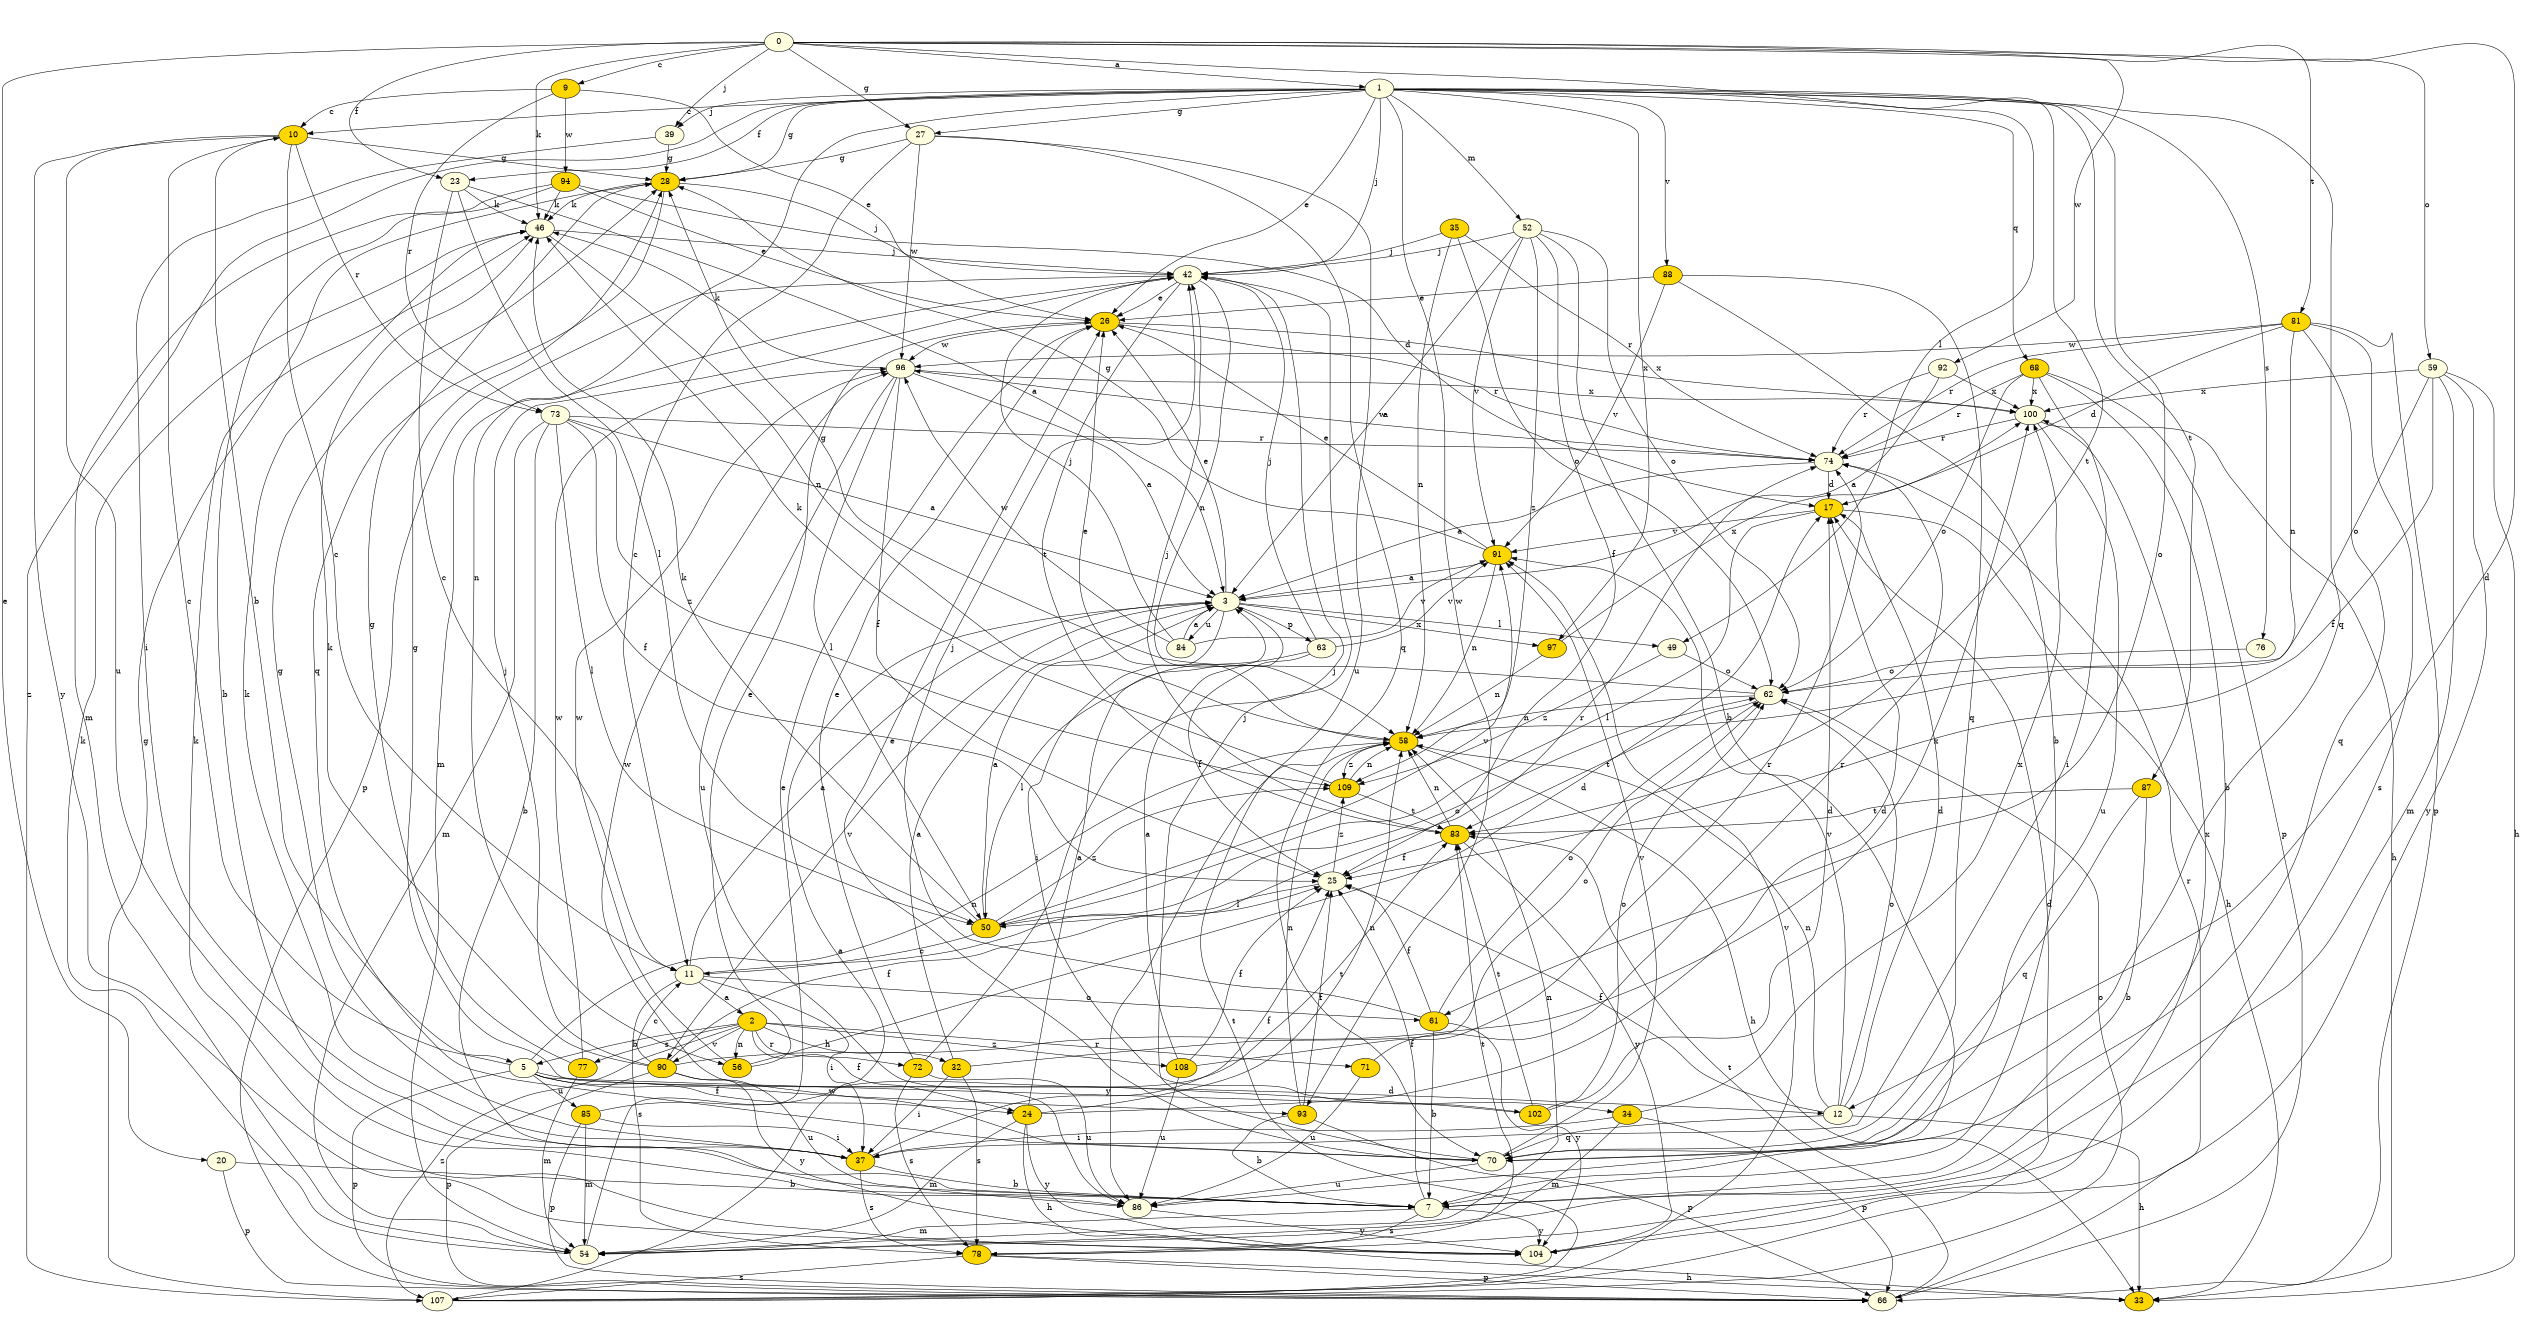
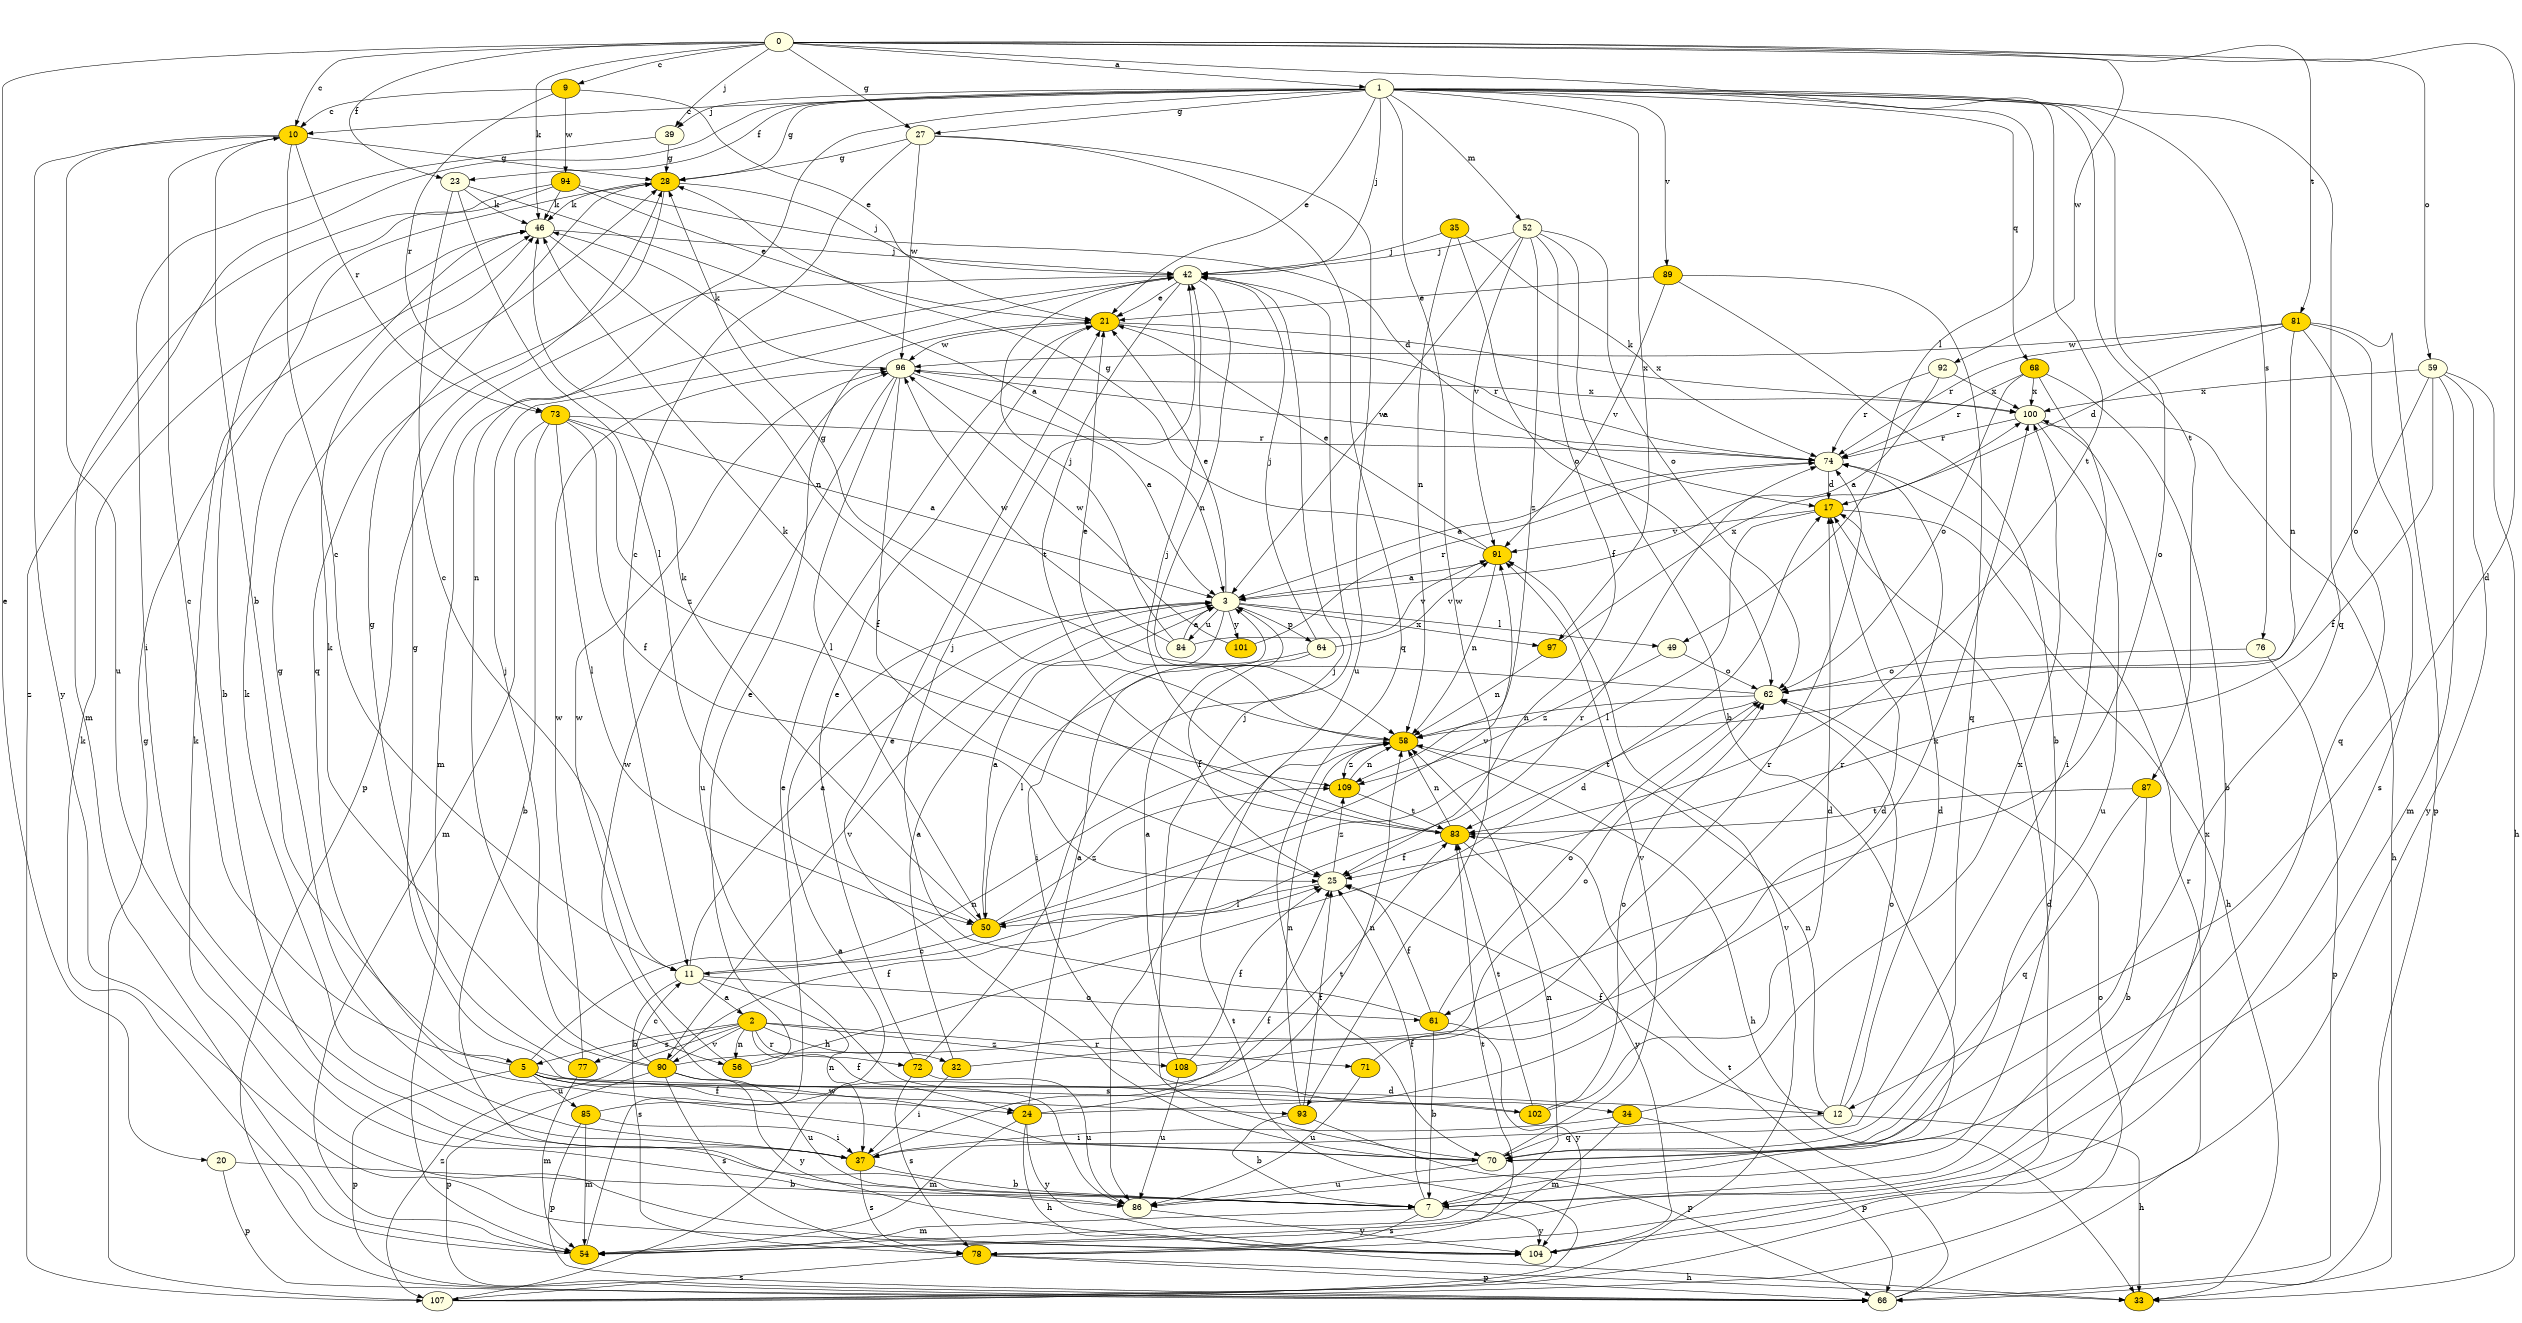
edge "0" -> "10": added, label "c"
node "88": label "88" -> "89"
node "26": label "26" -> "21"
edge "35" -> "74": label "r" -> "k"
node "73": fillcolor lightyellow -> gold
edge "109" -> "46": now "83" -> "46"
node "101": added
node "63": label "63" -> "64"
edge "12" -> "91": removed, label "v"
edge "50" -> "62": removed, label "o"
edge "68" -> "66": now "76" -> "66"
node "5": fillcolor lightyellow -> gold
edge "11" -> "37": label "i" -> "n"
edge "5" -> "102": label "y" -> "s"
edge "32" -> "78": now "90" -> "78"
node "54": fillcolor lightyellow -> gold
